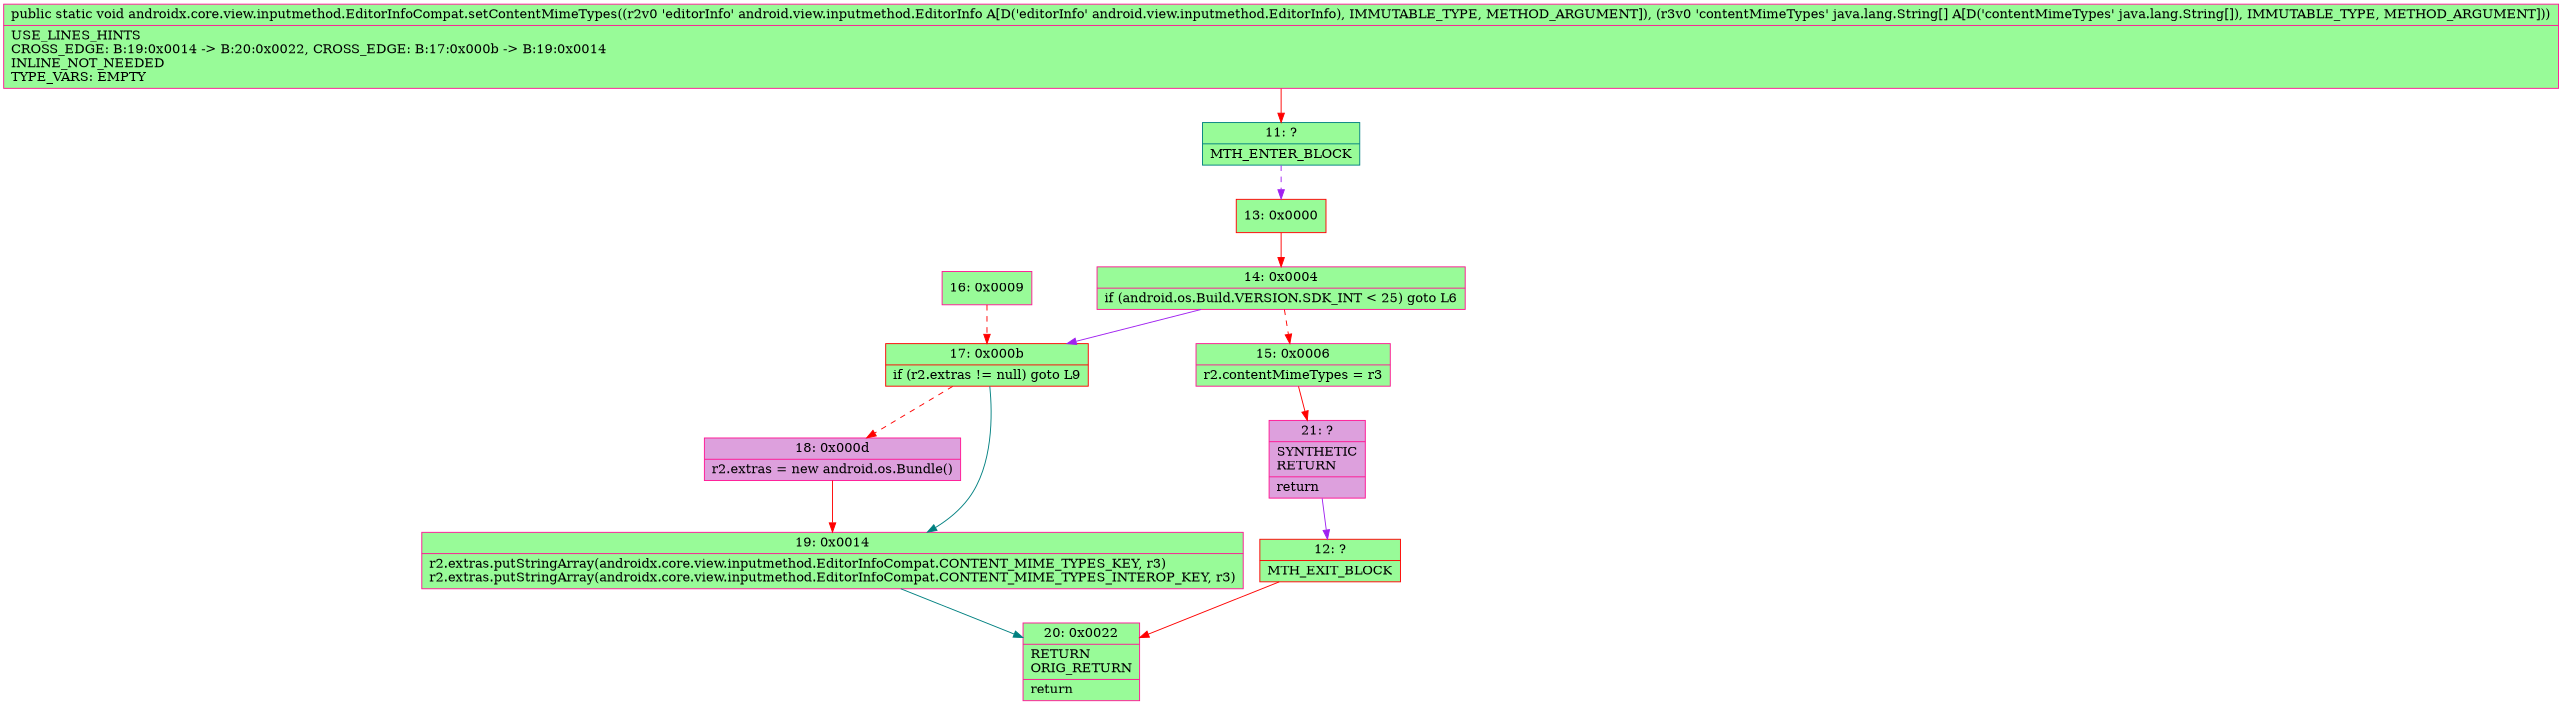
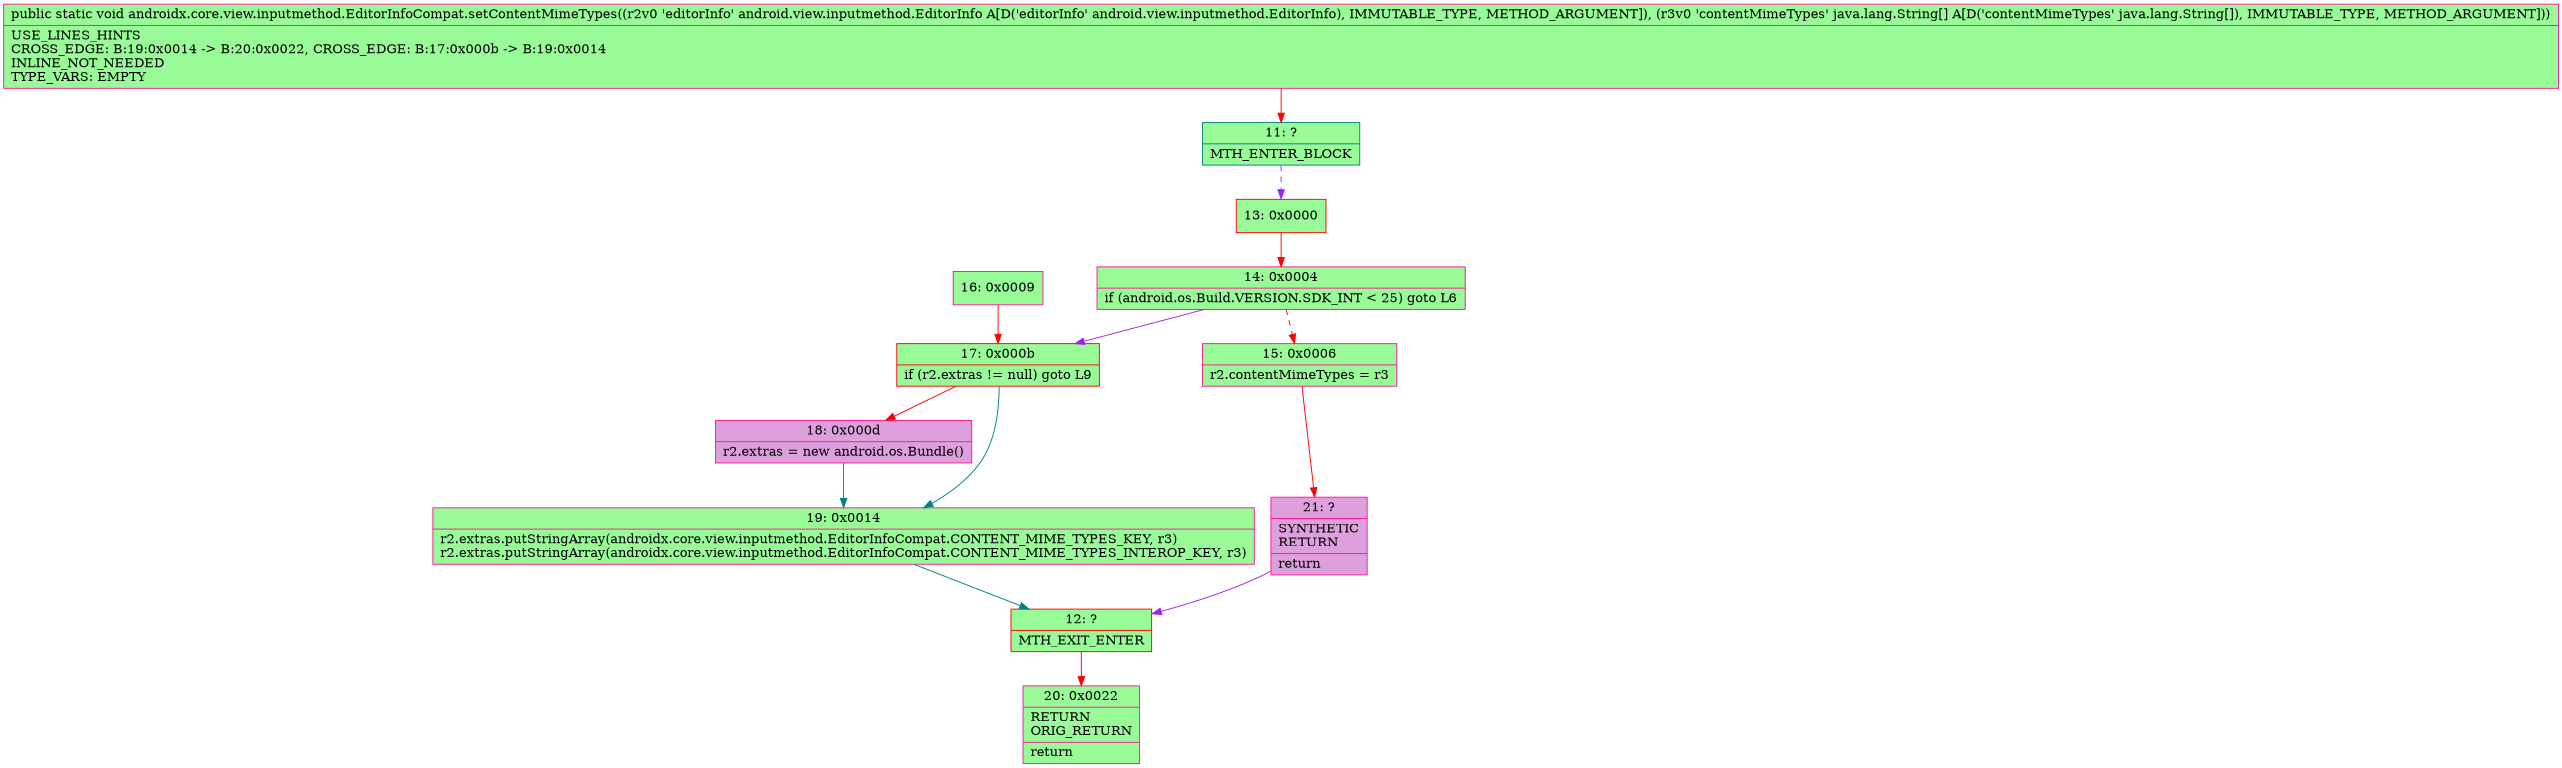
edge "16: 0x0009" -> "17: 0x000b": style dashed -> solid
edge "17: 0x000b" -> "18: 0x000d": style dashed -> solid
edge "18: 0x000d" -> "19: 0x0014": color red -> teal
node "12: ?": text "MTH_EXIT_BLOCK" -> "MTH_EXIT_ENTER"
edge "19: 0x0014" -> "20: 0x0022": now "19: 0x0014" -> "12: ?"
